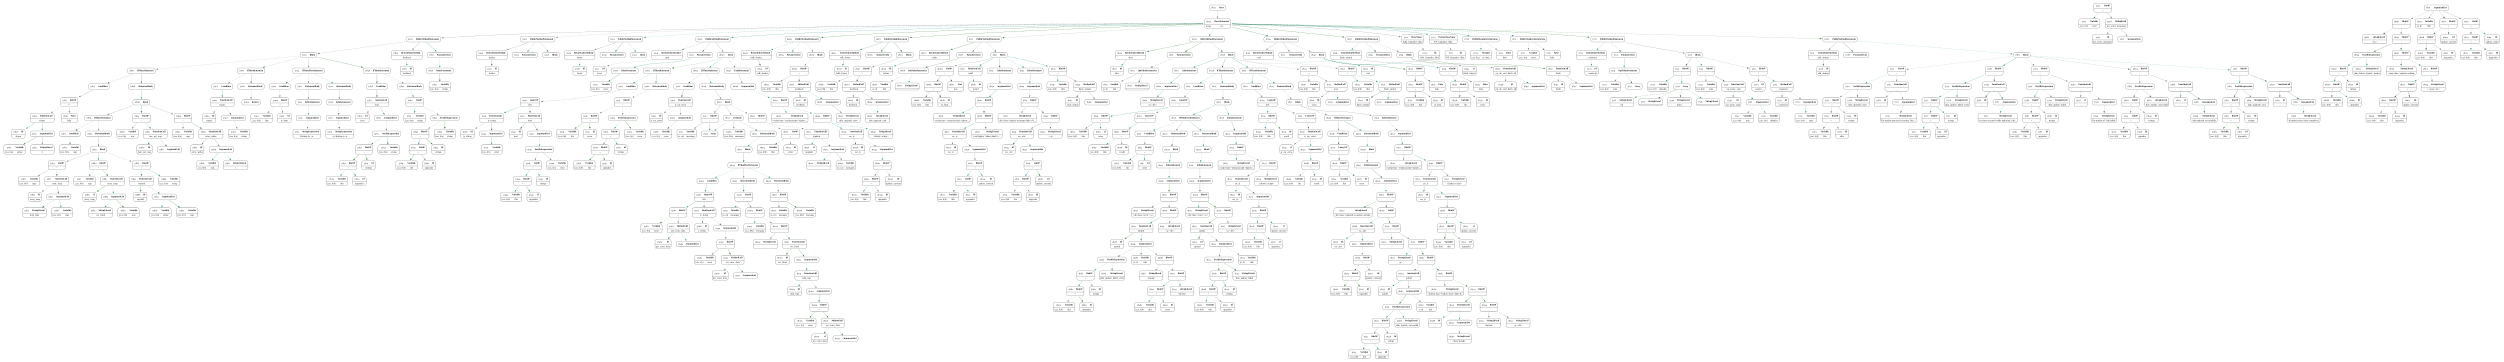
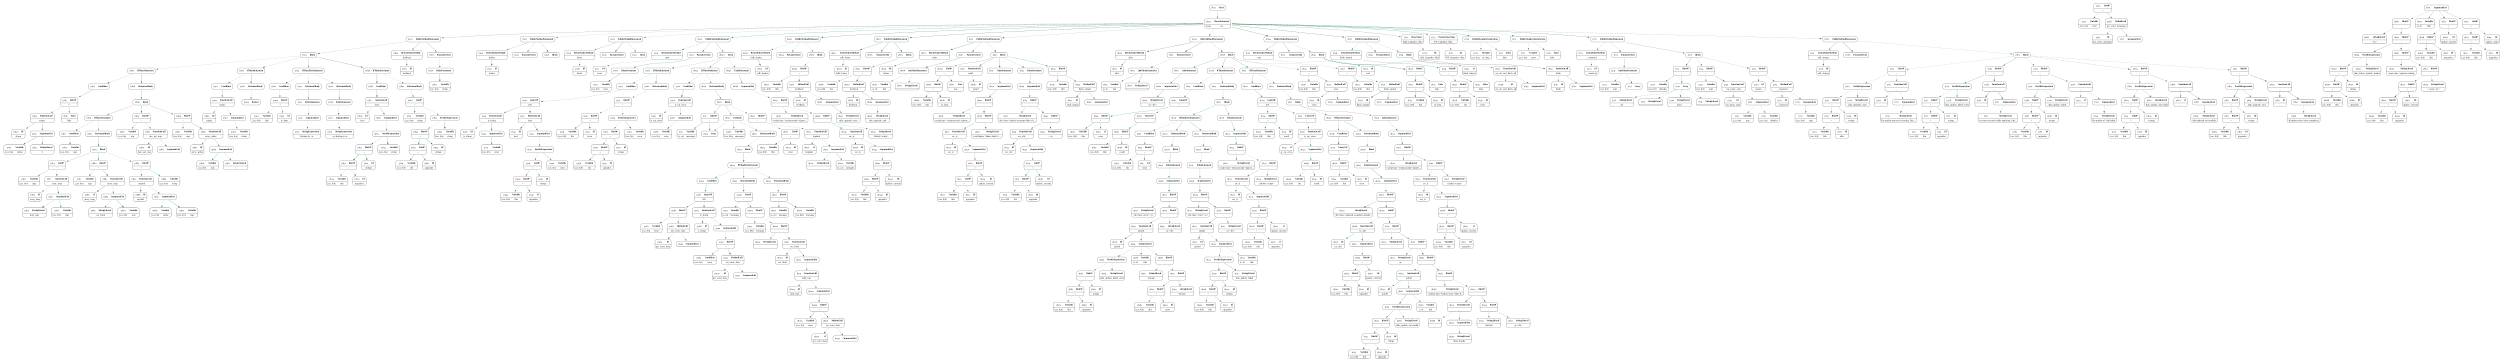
node "37989": text "Variable" -> "Condition"
